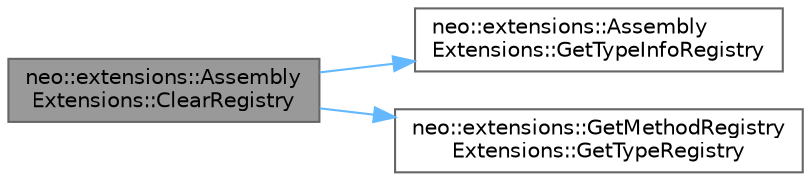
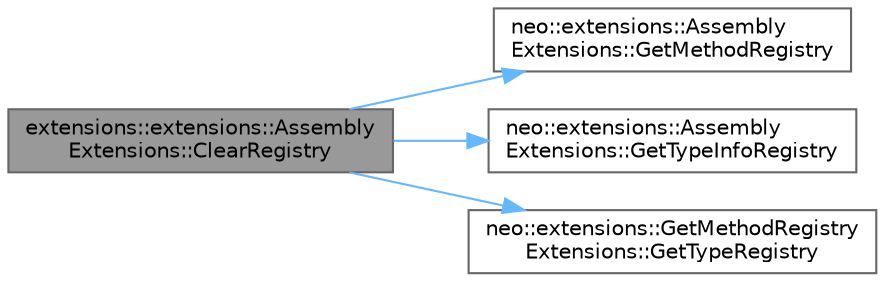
node "neo::extensions::Assembly Extensions::GetMethodRegistry": added
node "neo::extensions::Assembly Extensions::ClearRegistry": label "neo::extensions::Assembly Extensions::ClearRegistry" -> "extensions::extensions::Assembly Extensions::ClearRegistry"
